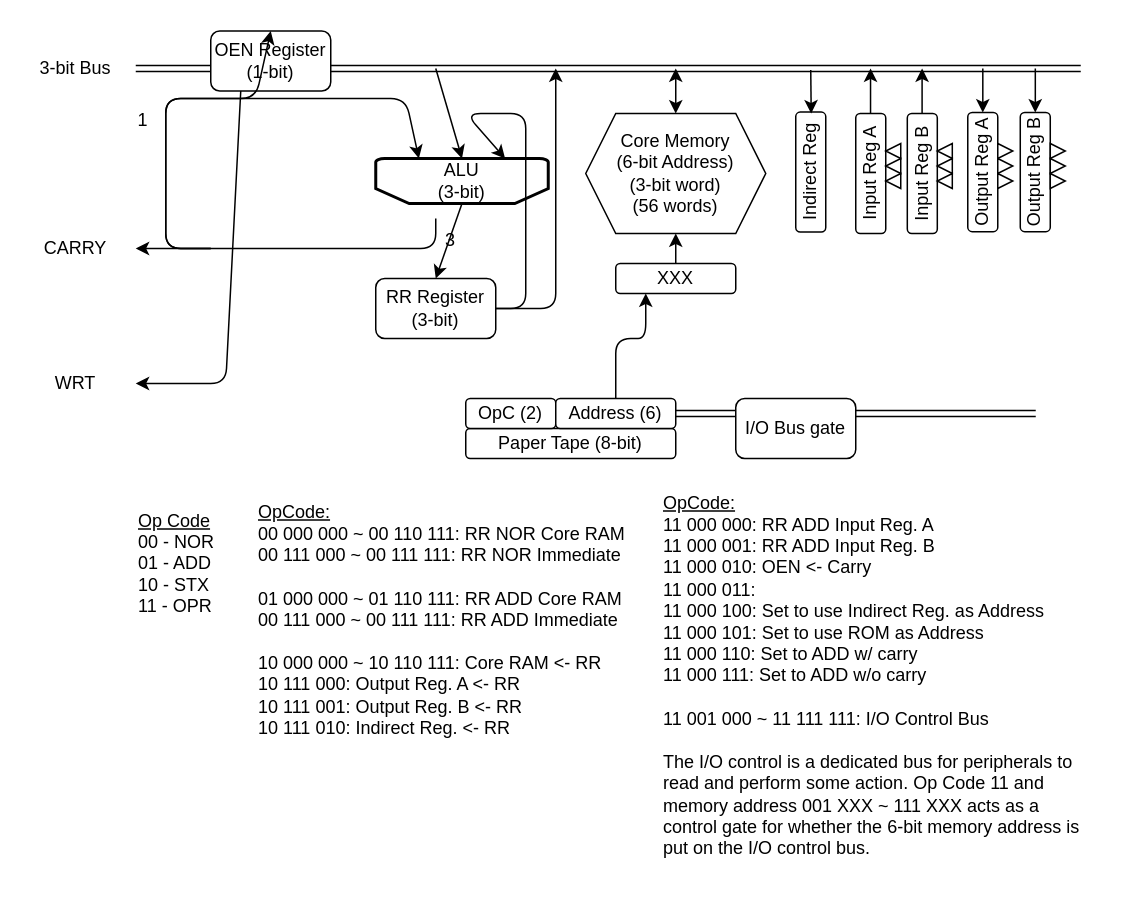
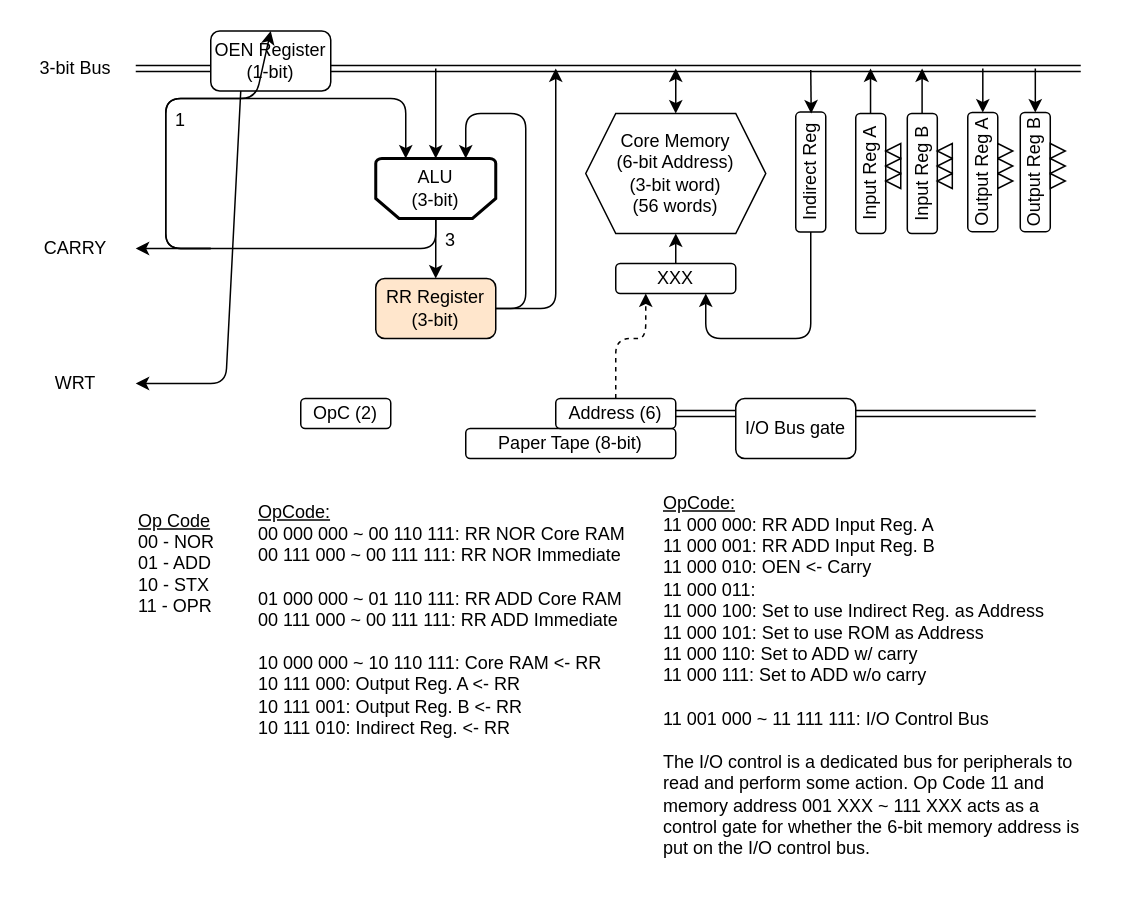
node "1": moved (143, 121) -> (181, 121)
node "ALU (3-bit)": size 173x45 -> 120x60
node "RR Register (3-bit)": fillcolor #ffffff -> #ffe6cc
edge "Indirect Reg" -> "XXX": added
edge "Address (6)" -> "XXX": style solid -> dashed
node "OpC (2)": moved (511, 413) -> (346, 413)
